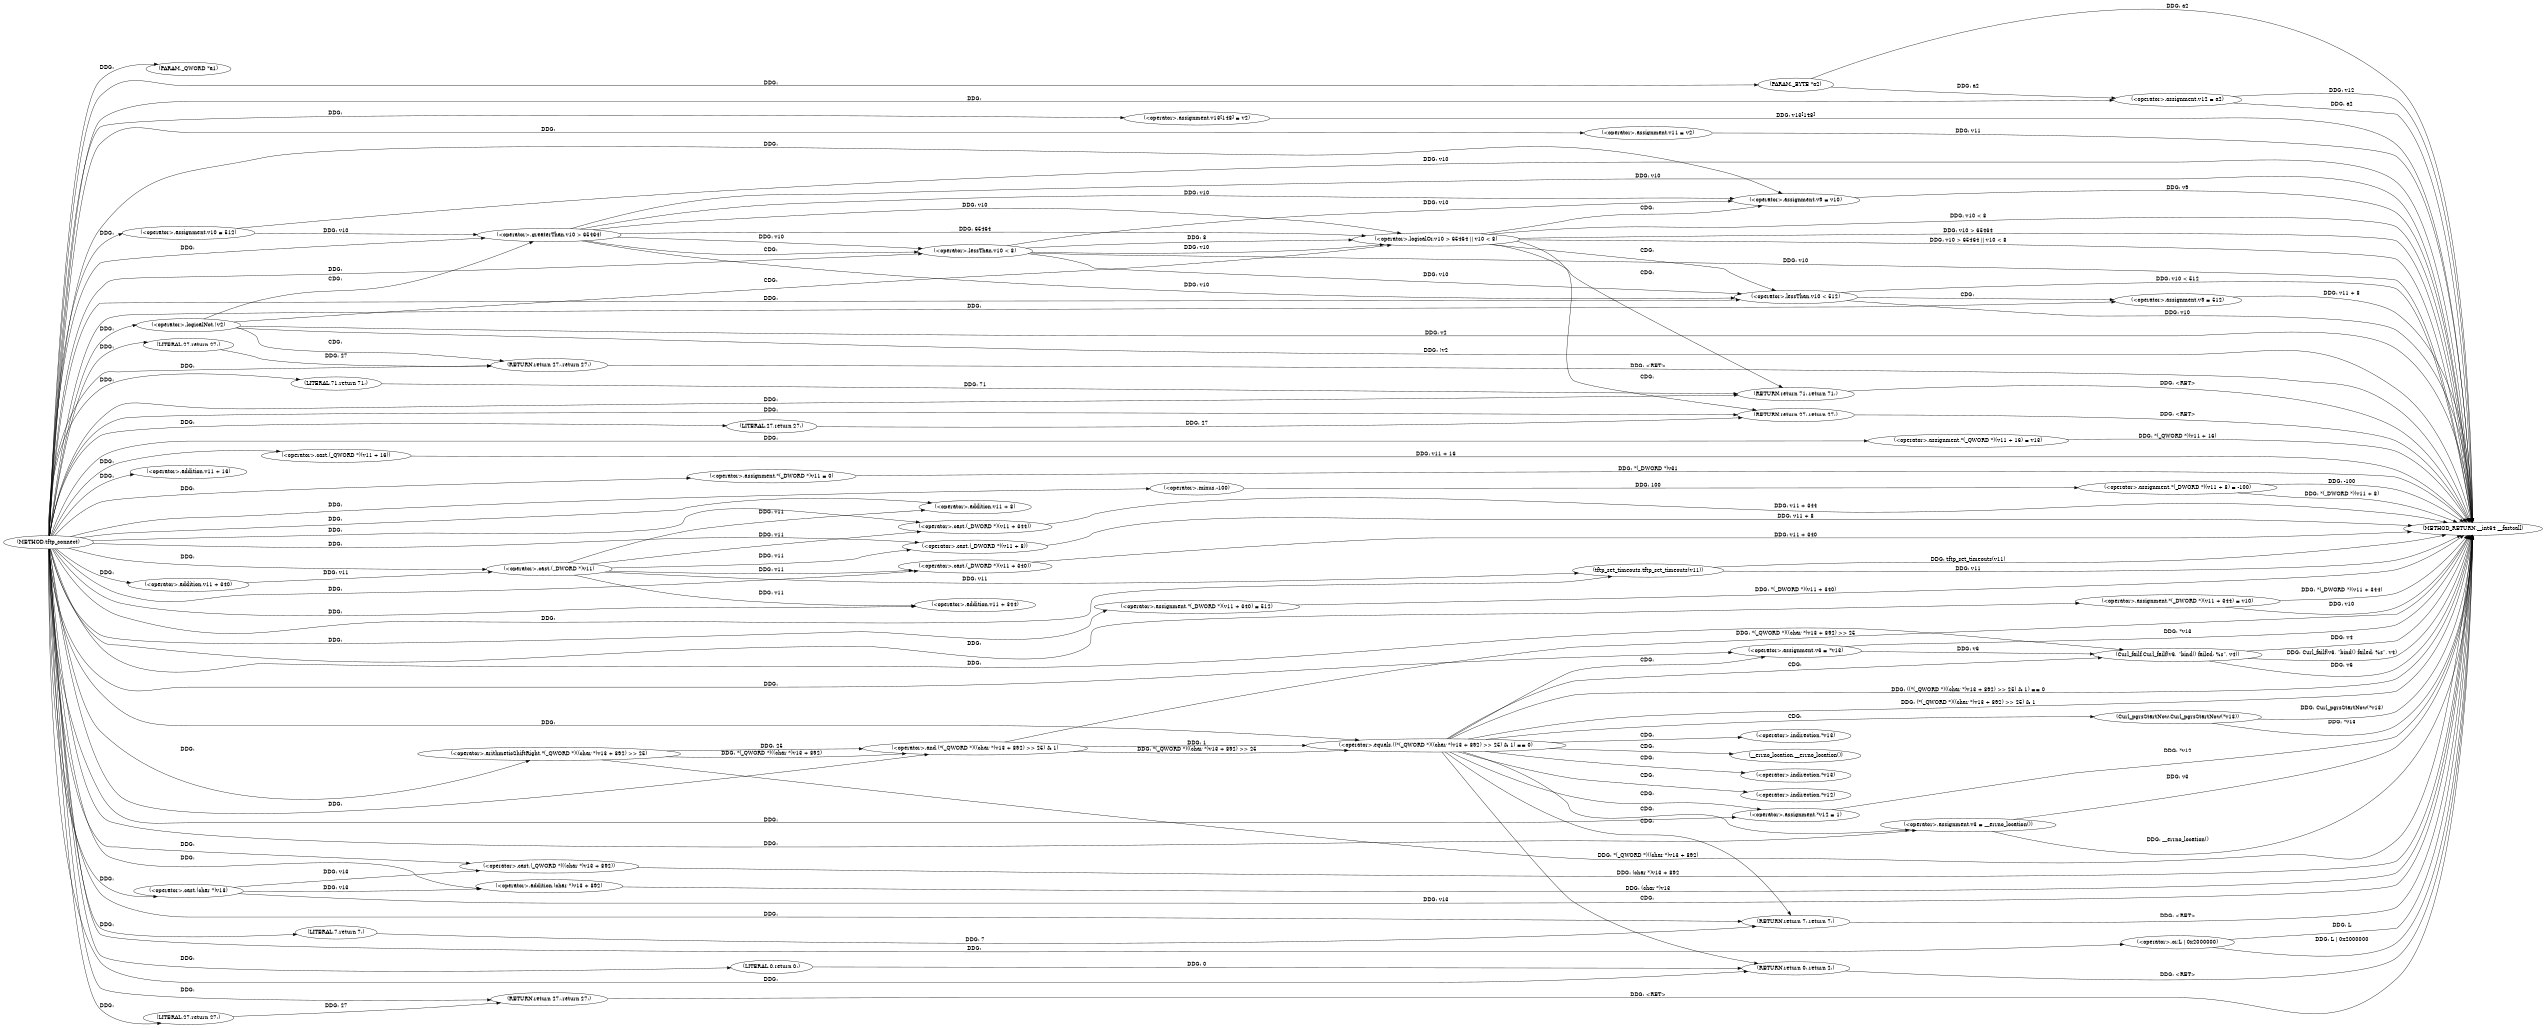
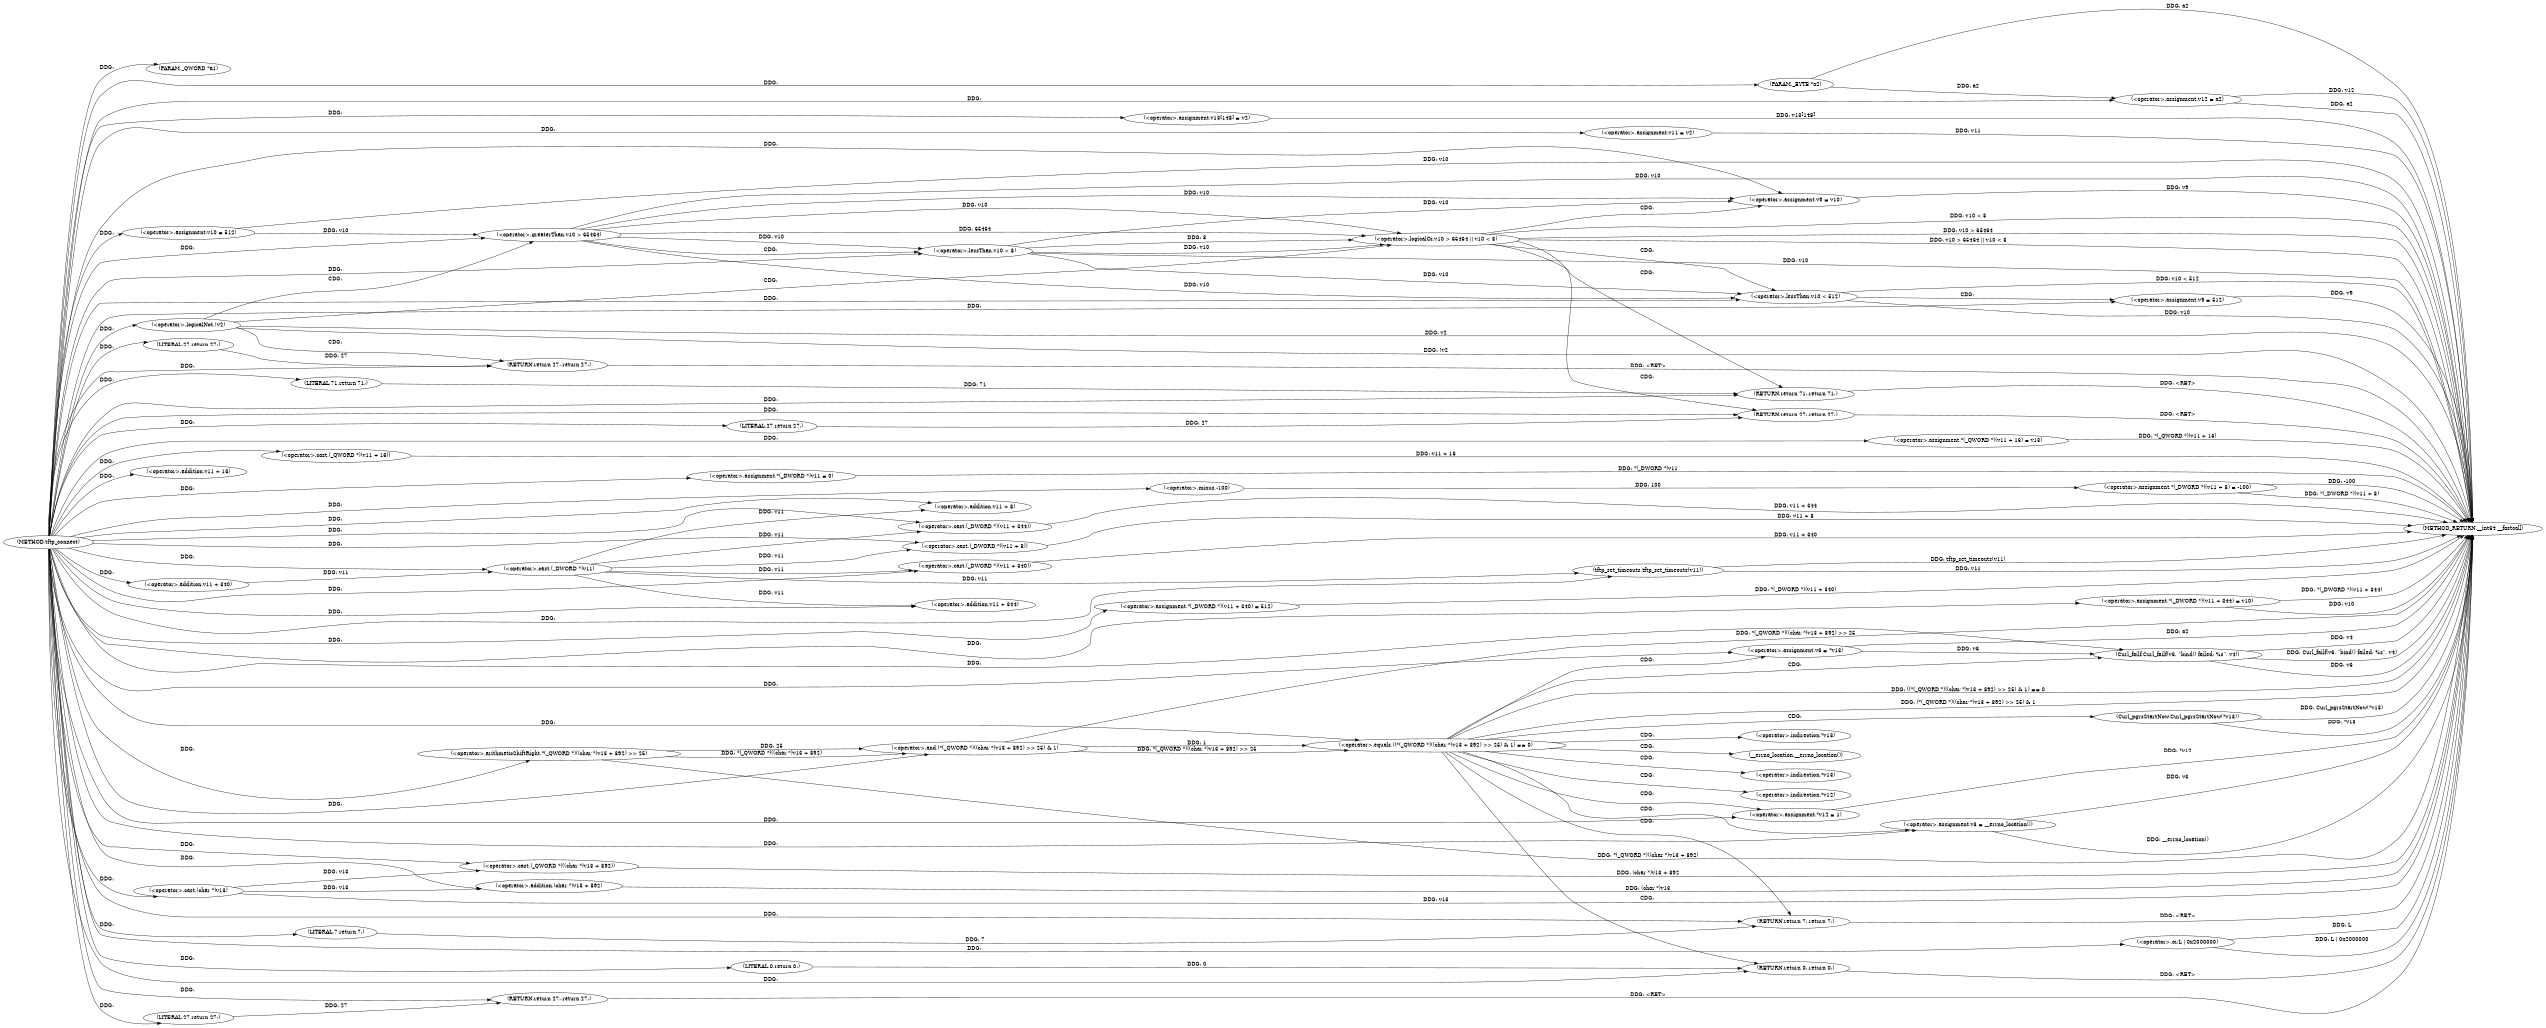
edge "(<operator>.assignment,v9 = 512)" -> "(METHOD_RETURN,__int64 __fastcall)": label "DDG: v11 + 8" -> "DDG: v9"
edge "(<operator>.assignment,*(_DWORD *)v11 = 0)" -> "(METHOD_RETURN,__int64 __fastcall)": label "DDG: *(_DWORD *)v31" -> "DDG: *(_DWORD *)v11"
edge "(<operator>.assignment,v6 = *v13)" -> "(METHOD_RETURN,__int64 __fastcall)": label "DDG: *v13" -> "DDG: a2"
node "(RETURN,return 0;,return 2;)": label "(RETURN,return 0;,return 2;)" -> "(RETURN,return 0;,return 0;)"
